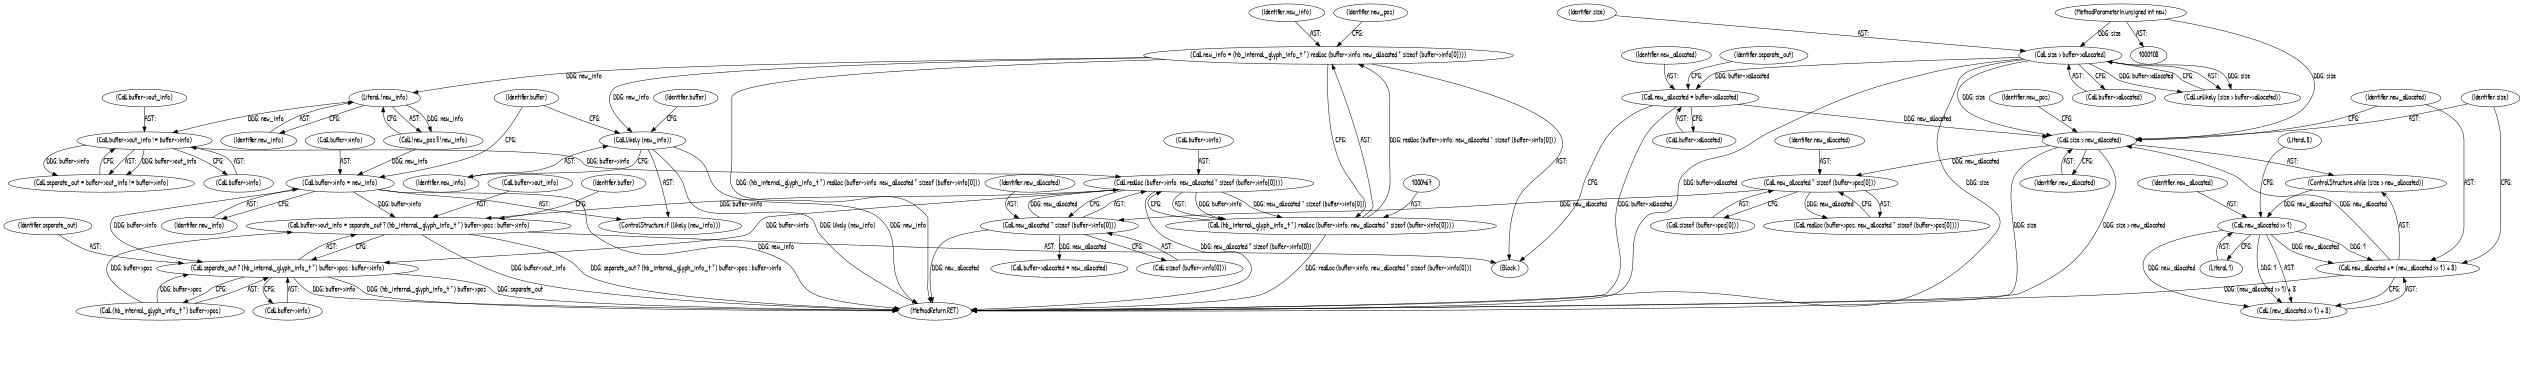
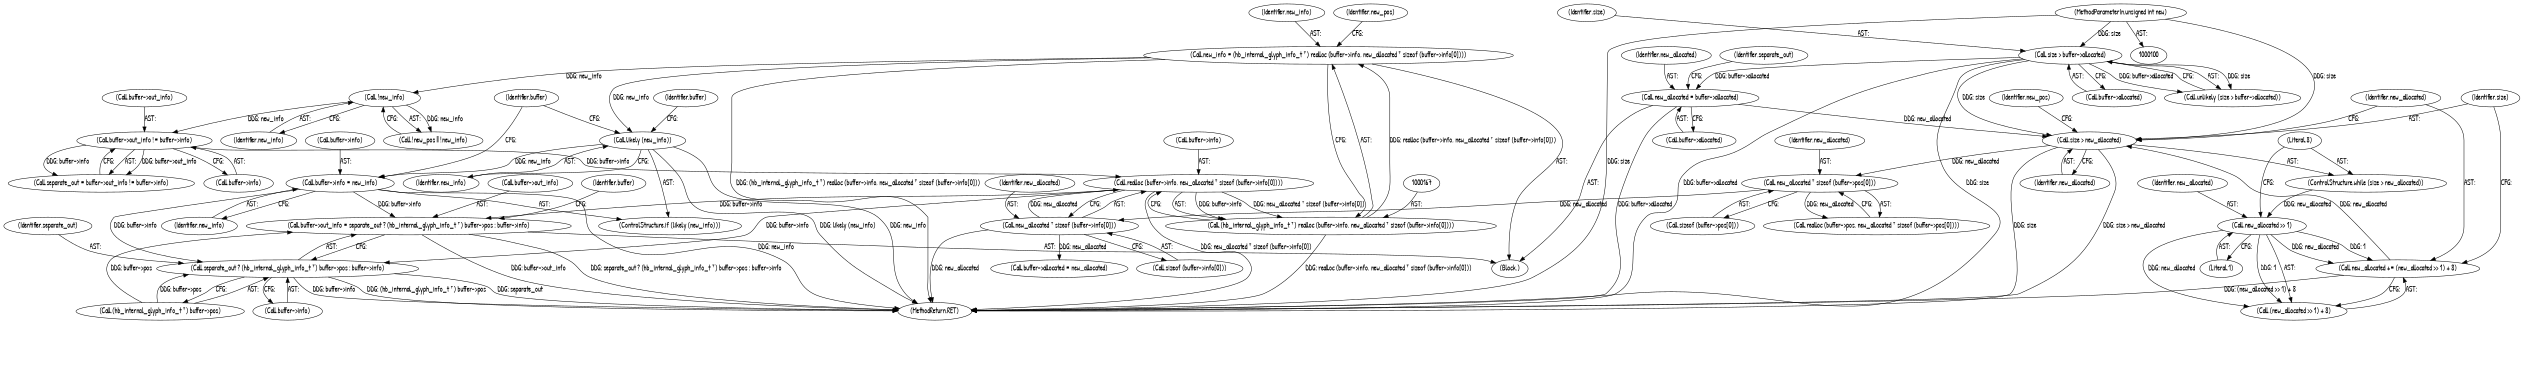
node "1000108": label "1000108" -> "1000100"
node "(Literal,!new_info)": label "(Literal,!new_info)" -> "(Call,!new_info)"
edge "(Call,!new_pos || !new_info)" -> "(Call,buffer->info = new_info)": now "(Call,likely (new_info))" -> "(Call,buffer->info = new_info)"
node "1000467": label "1000467" -> "1000167"
edge "(Call,new_allocated = buffer->allocated)" -> "(Block,)": label "CFG: " -> "AST: "
edge "(Call,new_allocated += (new_allocated >> 1) + 8)" -> "(ControlStructure,while (size > new_allocated))": now "(Literal,8)" -> "(ControlStructure,while (size > new_allocated))"
edge "(MethodParameterIn,unsigned int new)" -> "(MethodReturn,RET)": added, label "DDG: size"
